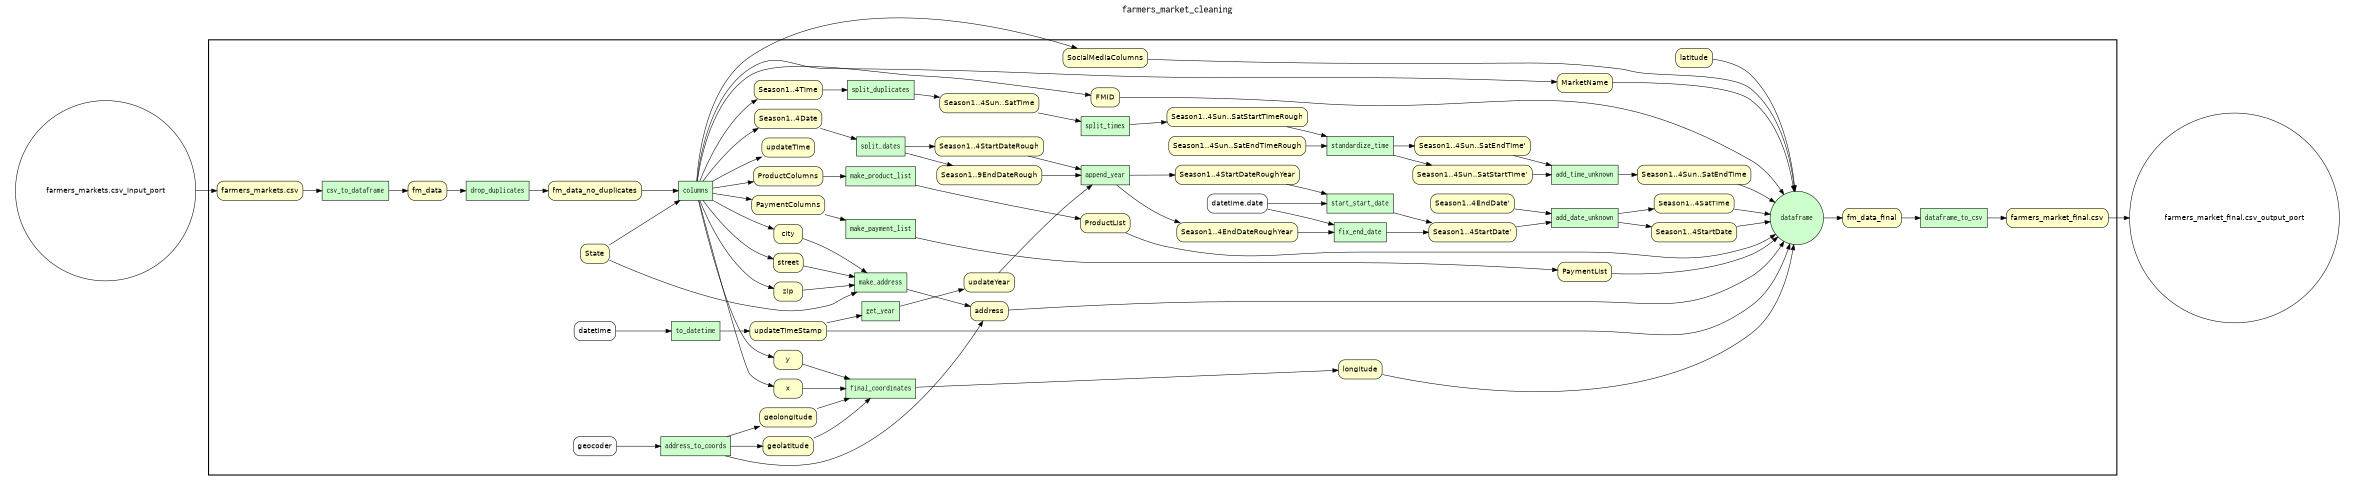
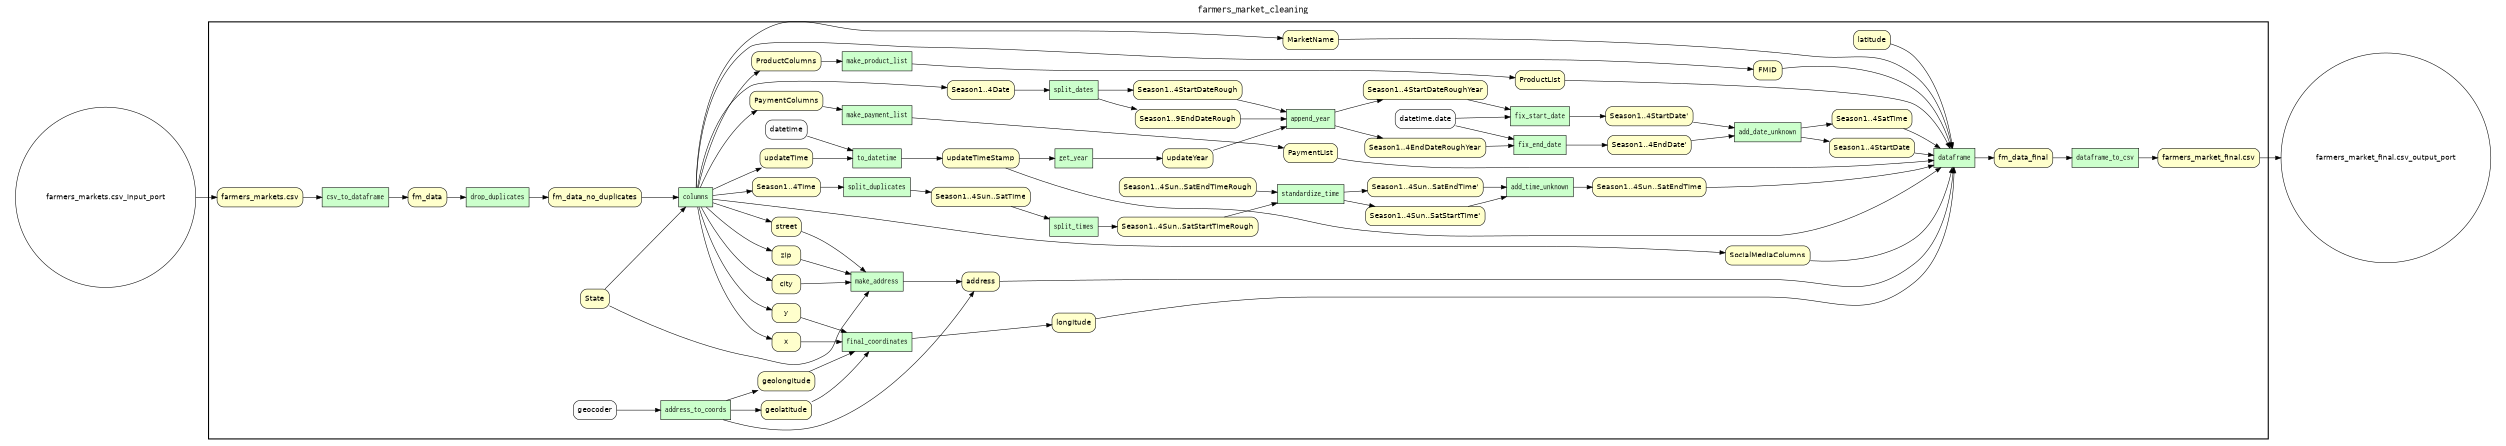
edge "updateTime" -> "to_datetime": added
node "start_start_date": label "start_start_date" -> "fix_start_date"
node "dataframe": shape circle -> box
edge "fix_end_date" -> "Season1..4StartDate'": now "fix_end_date" -> "Season1..4EndDate'"
